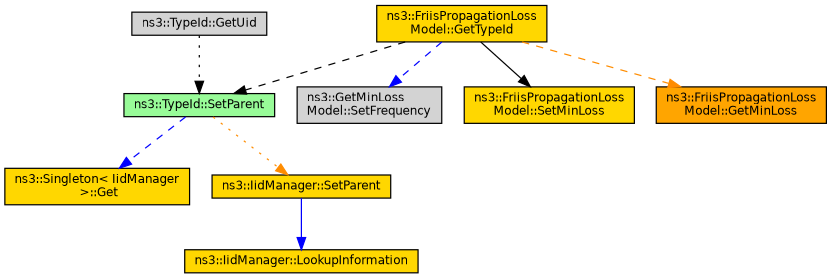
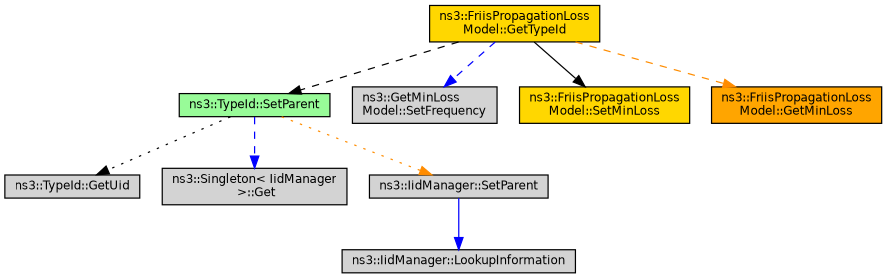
edge "ns3::TypeId::GetUid" -> "ns3::TypeId::SetParent": reversed
node "ns3::Singleton< IidManager >::Get": fillcolor gold -> lightgrey
node "ns3::IidManager::SetParent": fillcolor gold -> lightgrey
node "ns3::IidManager::LookupInformation": fillcolor gold -> lightgrey
